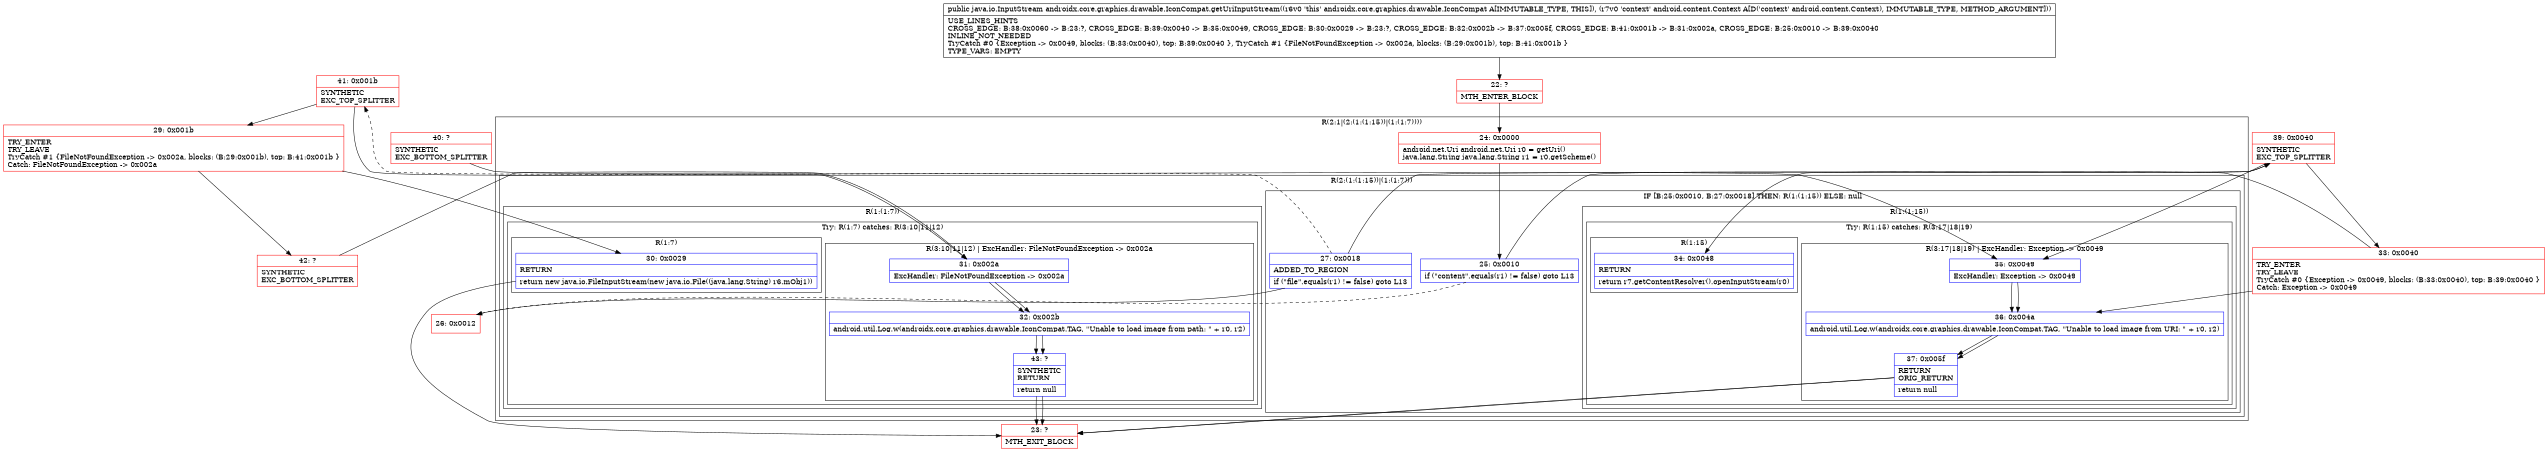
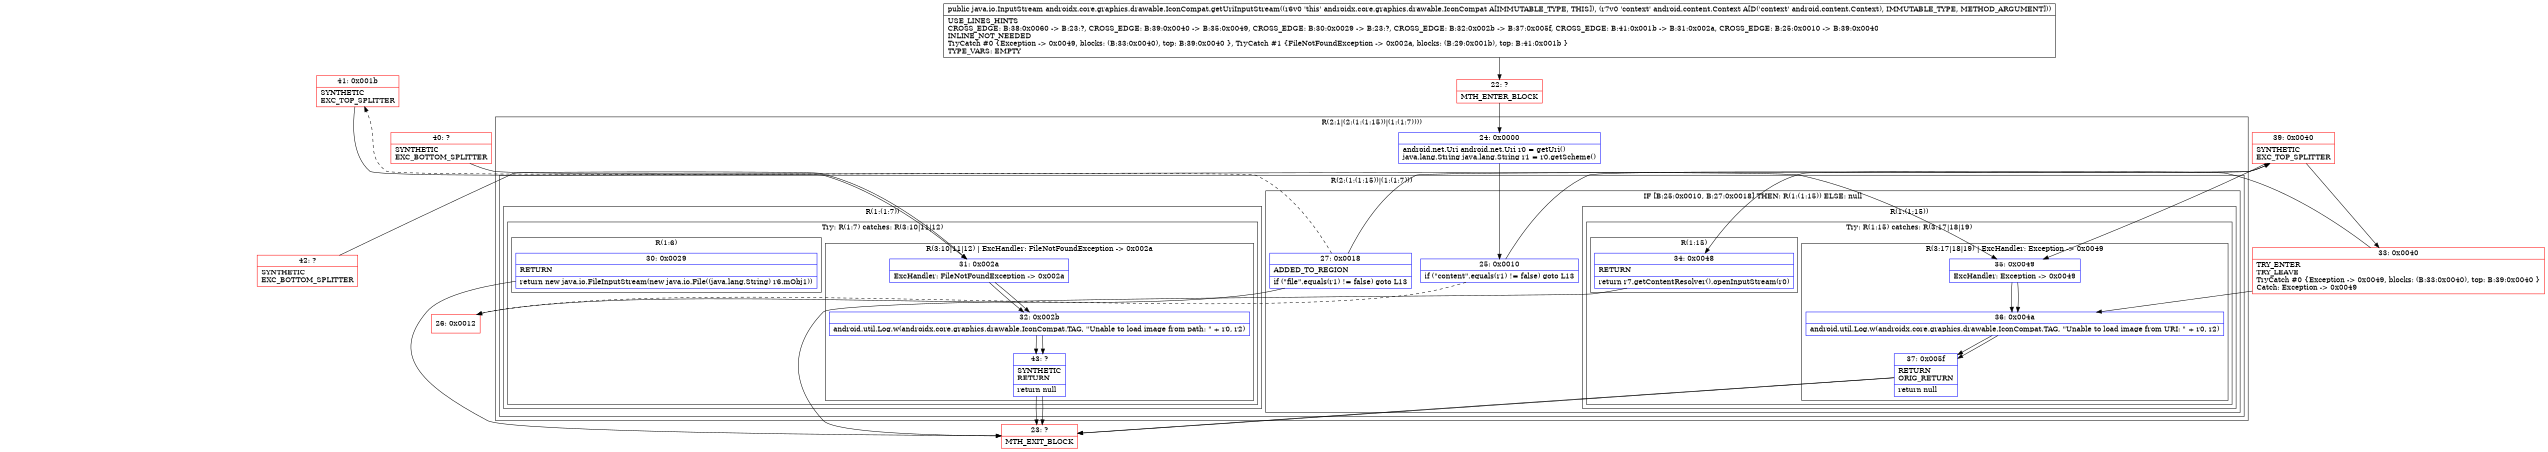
node "29: 0x001b": removed
node "24: 0x0000": color red -> blue
cluster "R(1:7)": label "R(1:7)" -> "R(1:6)"
edge "34: 0x0048" -> "23: ?": added
